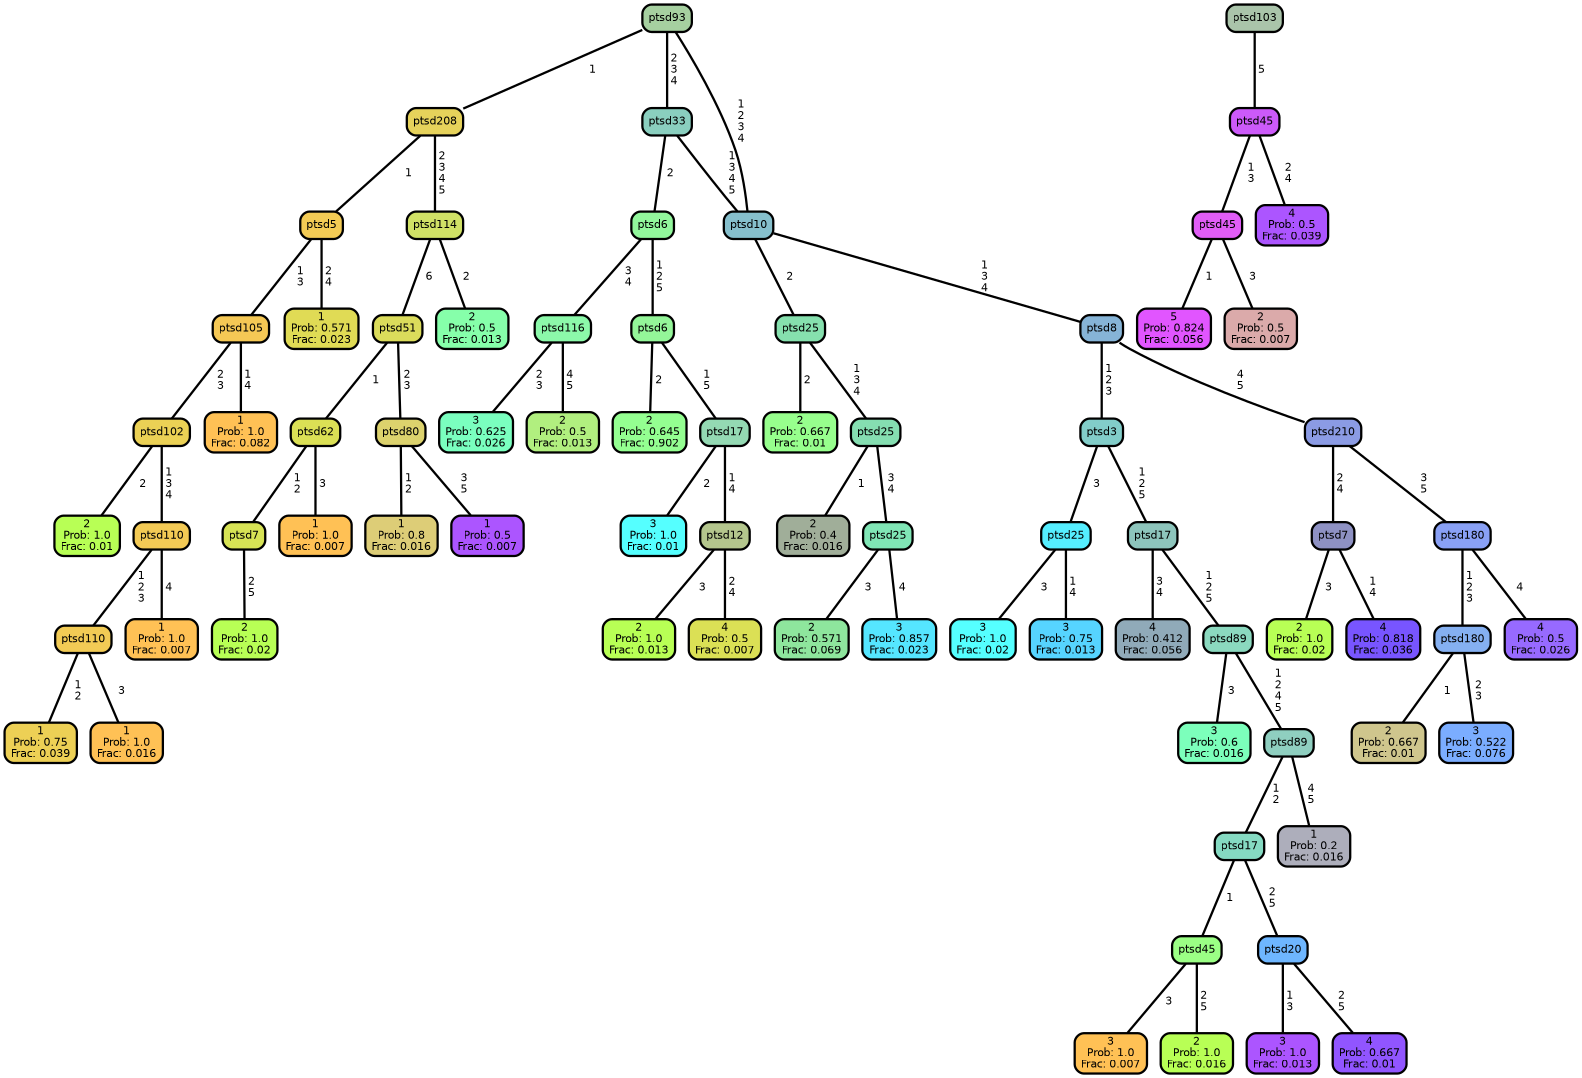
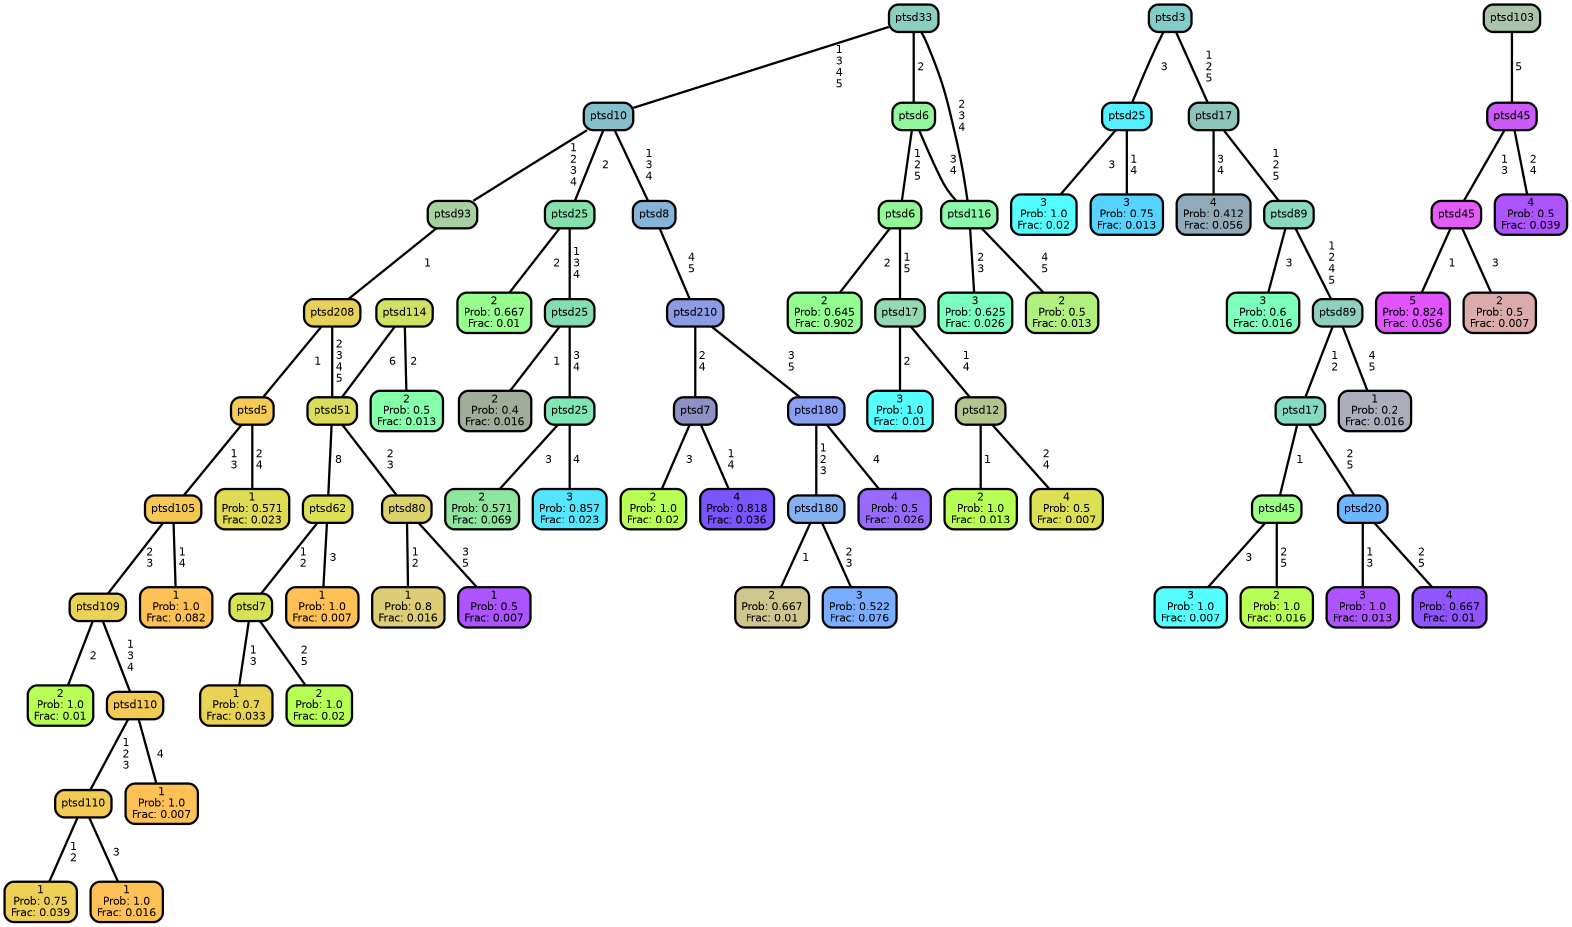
edge "ptsd93" -- "ptsd33": now "ptsd116" -- "ptsd33"
edge "ptsd208" -- "ptsd114": now "ptsd208" -- "ptsd51"
edge "ptsd51" -- "ptsd62": label " 1" -> " 8"
edge "ptsd8" -- "ptsd3": removed, label "1 2 3"
node "ptsd102": label "ptsd102" -> "ptsd109"
edge "ptsd12" -- "2 Prob: 1.0 Frac: 0.013": label " 3" -> " 1"
node "1 Prob: 0.7 Frac: 0.033": added
node "3 Prob: 1.0 Frac: 0.007": fillcolor #ffc155 -> #55ffff
